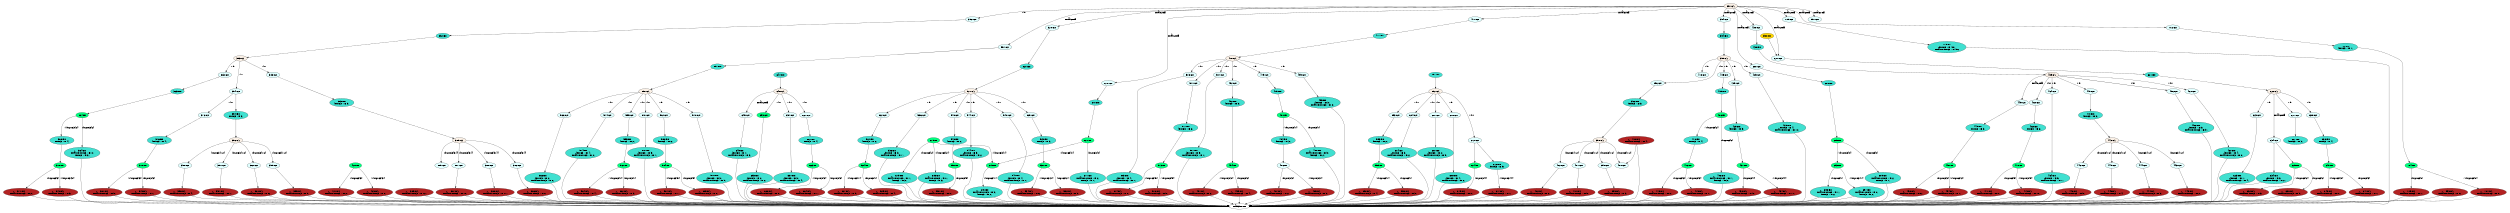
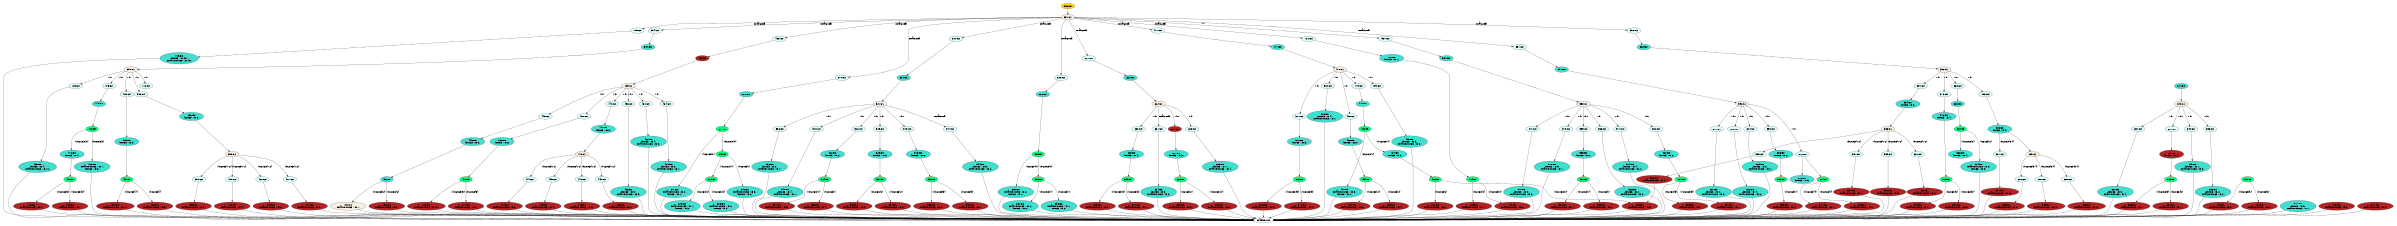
edge "351:CS" -> "352:CA": label "1'b1" -> "TotalCoeff"
edge "351:CS" -> "557:CA": label "TotalCoeff" -> "1'b1"
edge "350:AL" -> "621:CA": now "350:AL" -> "351:CS"
node "438:BL": fillcolor turquoise -> firebrick
edge "591:CA" -> "591:BL": added
node "507:CA": removed
edge "439:CS" -> "449:CA": label "TotalCoeff" -> "1'b1"
edge "354:CA" -> "376:CA": now "353:CS" -> "376:CA"
edge "648:CS" -> "649:CA": label "TotalCoeff" -> "1'b1"
edge "521:CS" -> "544:CA": label "1'b1" -> "TotalCoeff"
node "653:CA": fillcolor springgreen -> lightcyan
node "627:CA": fillcolor lightcyan -> firebrick
node "661:BL len_G3 <= 4;": fillcolor turquoise -> firebrick
edge "679:IF" -> "675:IF": reversed
edge "385:CS" -> "387:CA": now "383:BL len_G3 <= 5;" -> "387:CA"
edge "634:CA" -> "629:IF": now "627:BL len_G3 <= 3;" -> "629:IF"
edge "400:NS TotalZeros_G3 <= 4;" -> "400:CA": reversed
node "370:IF": removed
node "486:IF": fillcolor lightcyan -> springgreen
node "451:IF": fillcolor springgreen -> turquoise
edge "612:BL len_G3 <= 5;" -> "617:NS TotalZeros_G3 <= 1;": now "614:IF" -> "617:NS TotalZeros_G3 <= 1;"
edge "550:IF" -> "553:NS TotalZeros_G3 <= 8;": added, label "!(rbsp_G3[5])"
edge "389:CA" -> "389:NS TotalZeros_G3 <= 12;": added
node "596:NS TotalZeros_G3 <= 3;": removed
node "454:NS TotalZeros_G3 <= 7;": fillcolor firebrick -> linen
edge "358:NS TotalZeros_G3 <= 4;" -> "Leaf_350:AL": now "358:NS TotalZeros_G3 <= 4;" -> "489:NS TotalZeros_G3 <= 3;"
